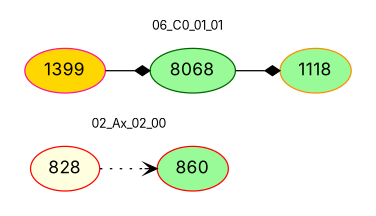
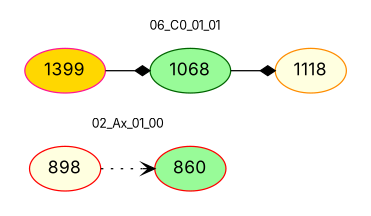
node "8068": label "8068" -> "1068"
node "1118": fillcolor palegreen -> lightyellow
cluster "02_Ax_02_00": label "02_Ax_02_00" -> "02_Ax_01_00"
node "828": label "828" -> "898"
